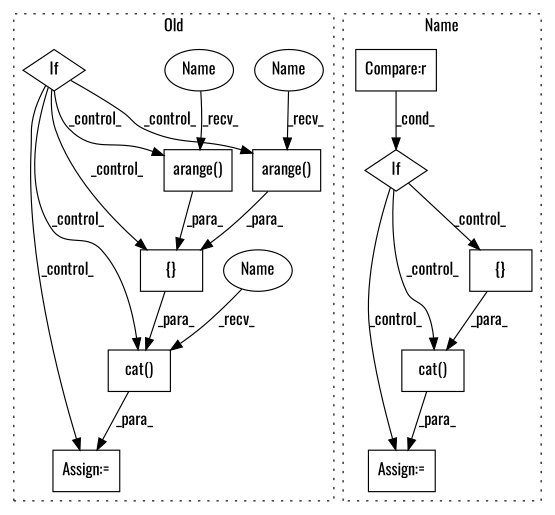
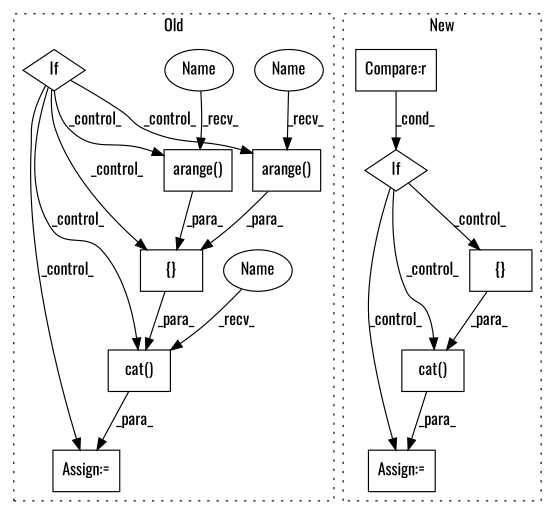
cluster "Name": label "Name" -> "New"
